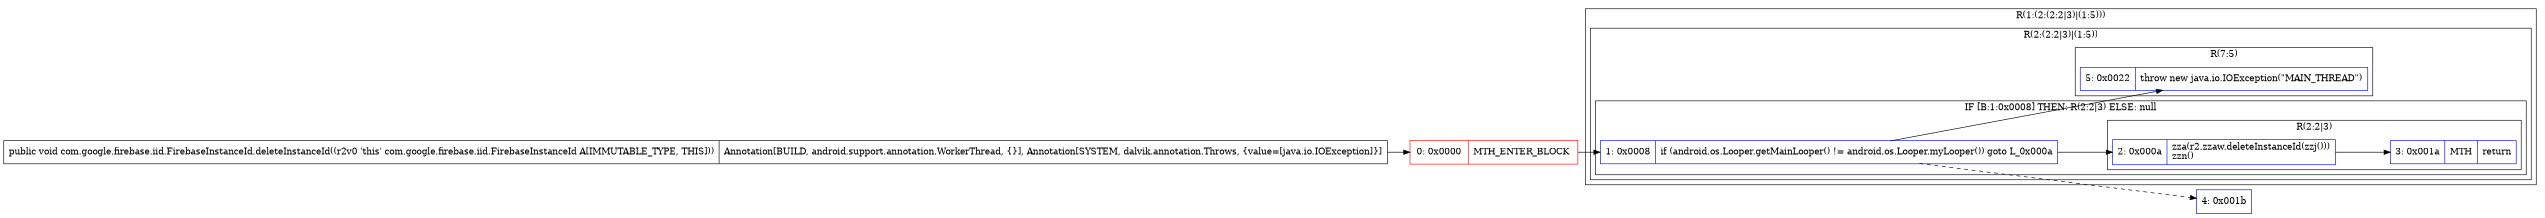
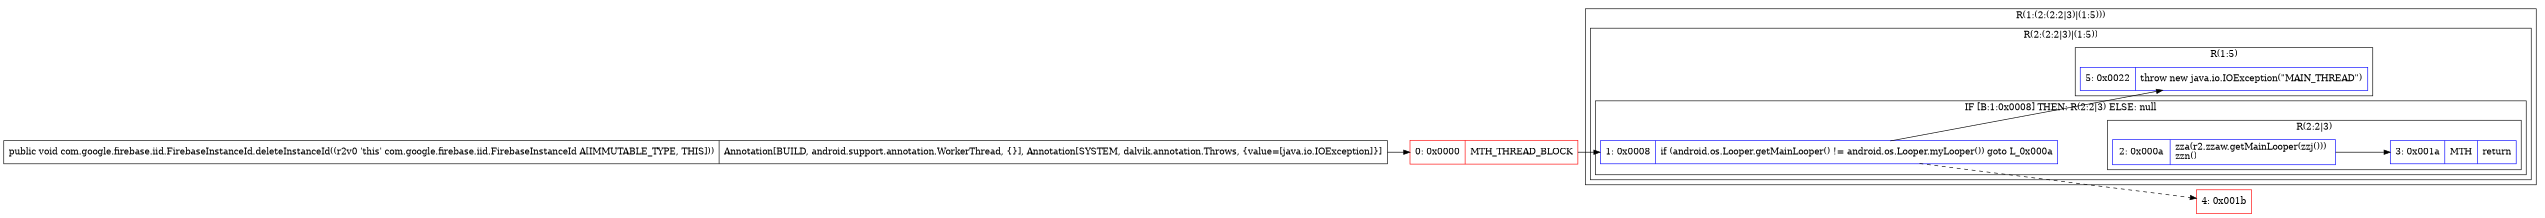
cluster "R(7:5)": label "R(7:5)" -> "R(1:5)"
node "2: 0x000a": text "zza(r2.zzaw.deleteInstanceId(zzj()))" -> "zza(r2.zzaw.getMainLooper(zzj()))"
node "0: 0x0000": text "MTH_ENTER_BLOCK" -> "MTH_THREAD_BLOCK"
edge "1: 0x0008" -> "2: 0x000a": removed
node "4: 0x001b": color blue -> red
